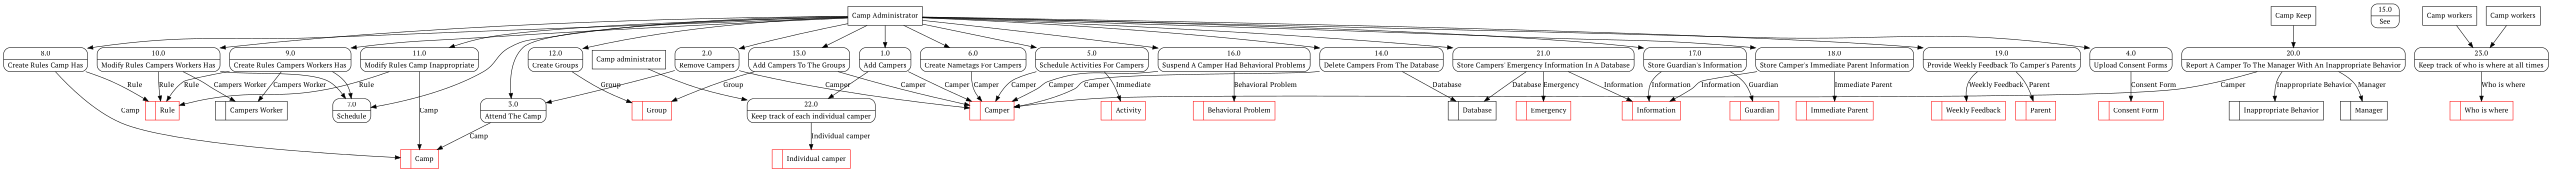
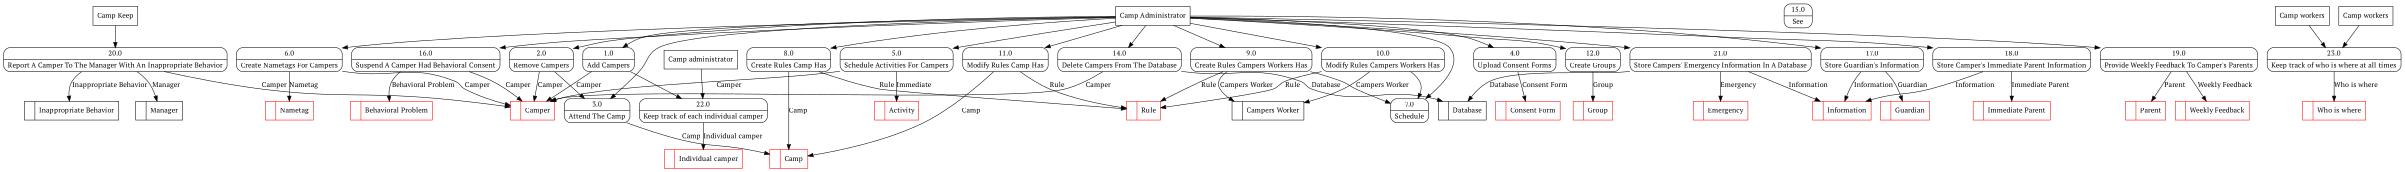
node "13.0": removed
node "11.0": text "Modify Rules Camp Inappropriate" -> "Modify Rules Camp Has"
node "16.0": text "Suspend A Camper Had Behavioral Problems" -> "Suspend A Camper Had Behavioral Consent"
node "Nametag": added
